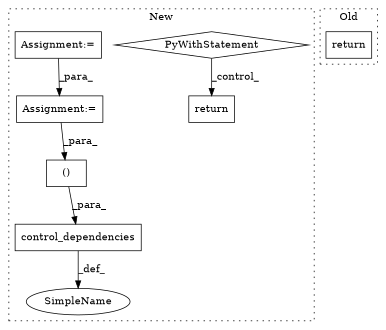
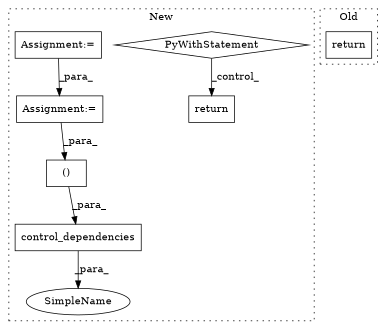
edge "control_dependencies" -> "SimpleName": label "_def_" -> "_para_"
